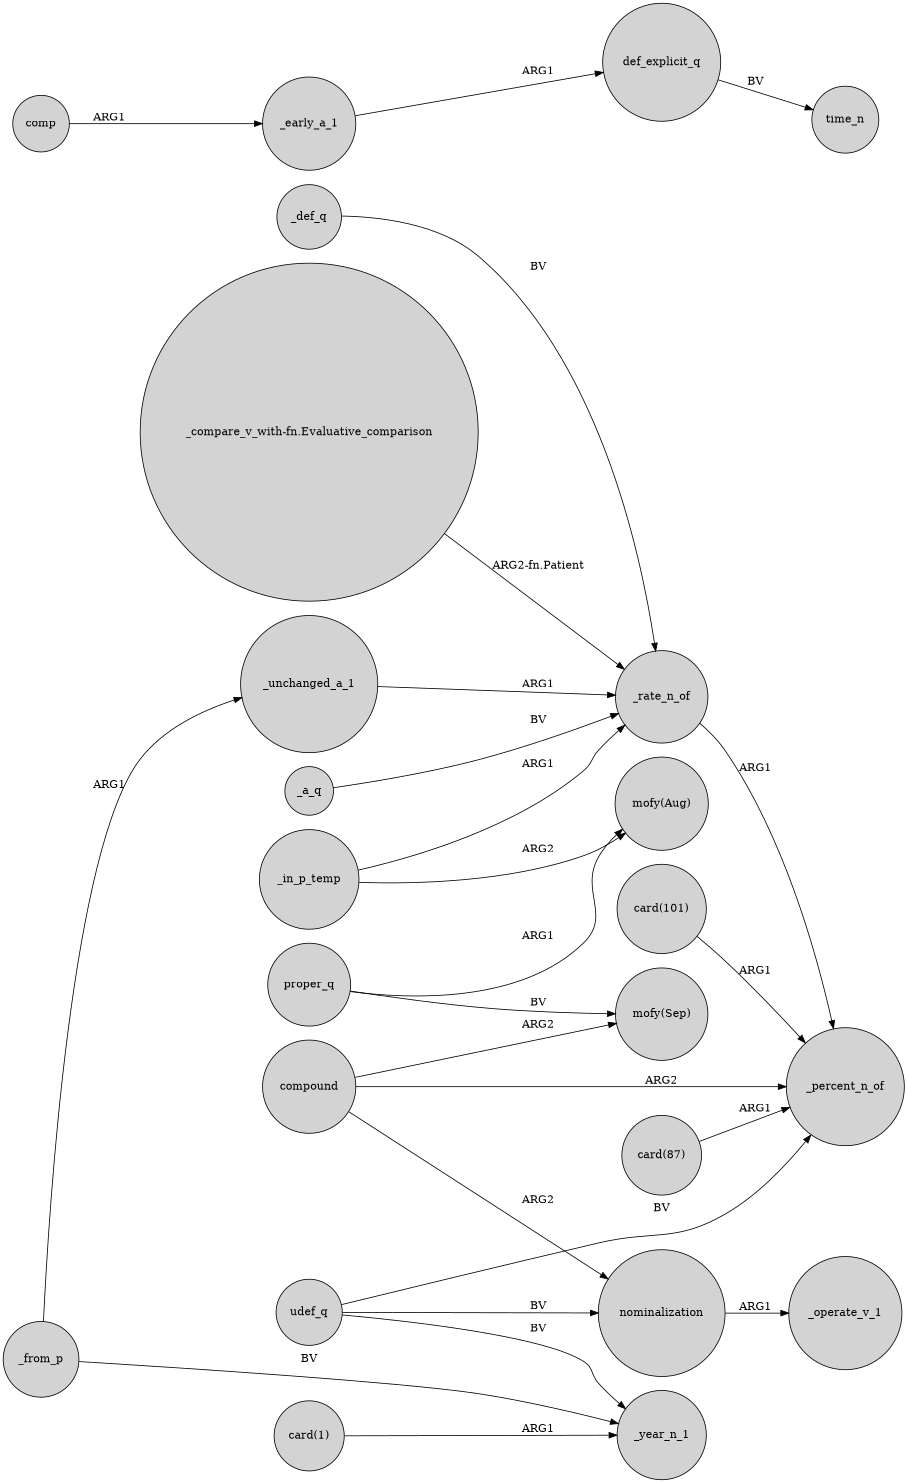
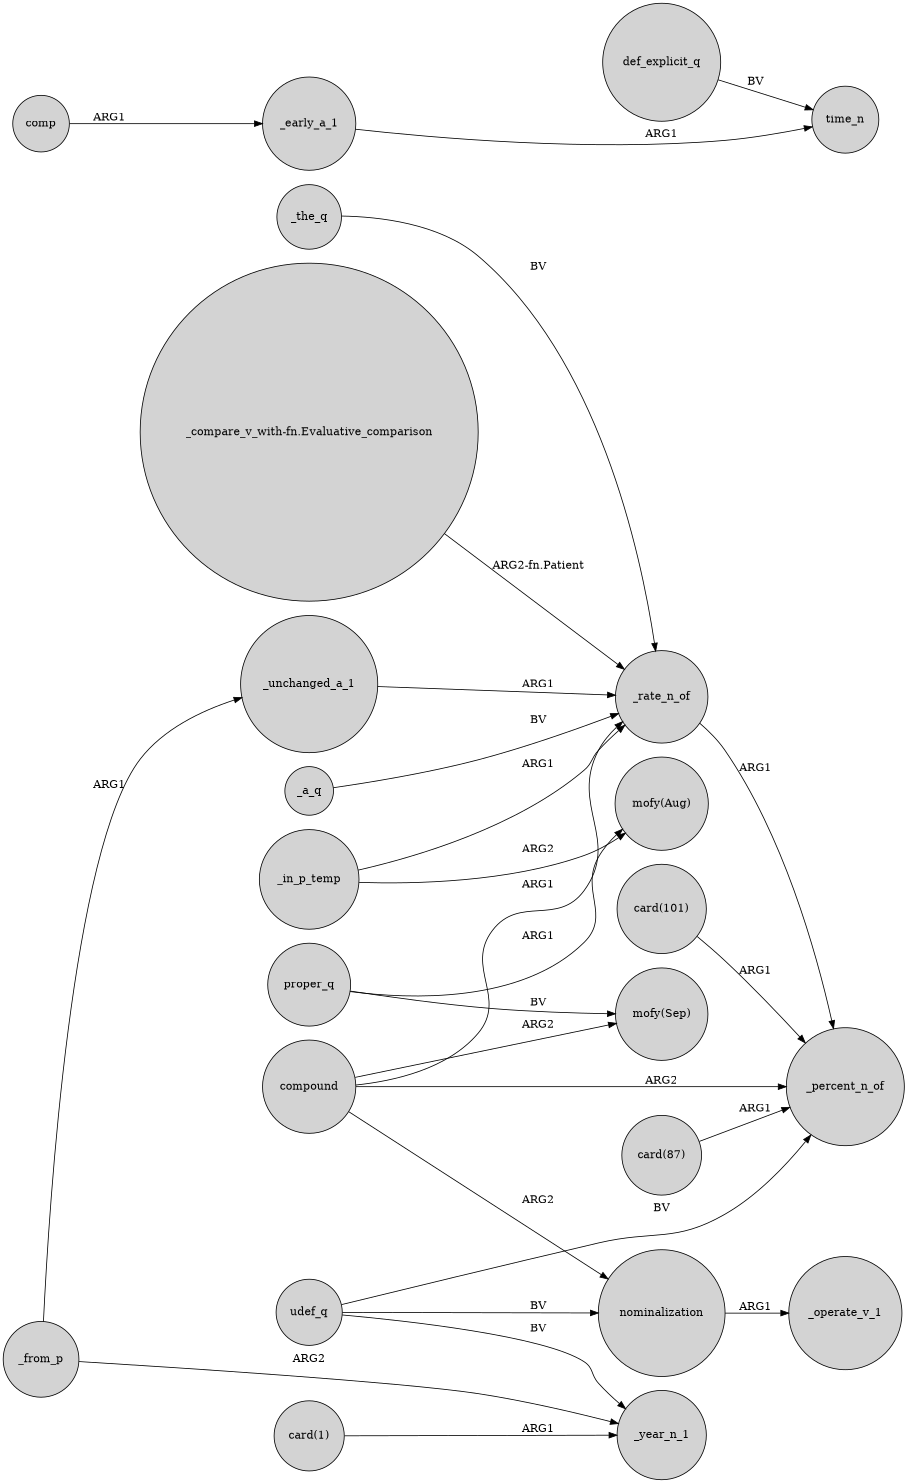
edge "_early_a_1" -> "def_explicit_q": now "_early_a_1" -> "time_n"
node "_def_q": label "_def_q" -> "_the_q"
edge "compound" -> "_rate_n_of": added, label "ARG1"
edge "_from_p" -> "_year_n_1": label "BV" -> "ARG2"
